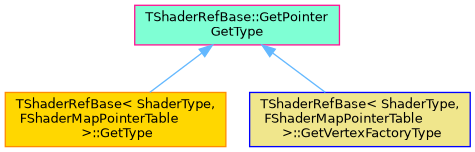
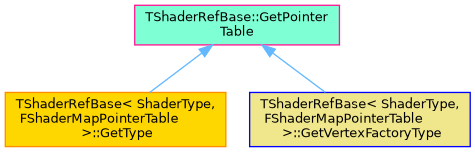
node "TShaderRefBase::GetPointer GetType": label "TShaderRefBase::GetPointer GetType" -> "TShaderRefBase::GetPointer Table"
